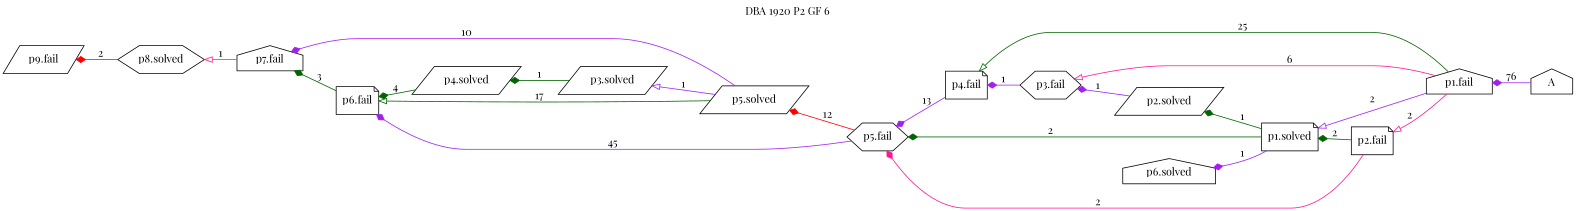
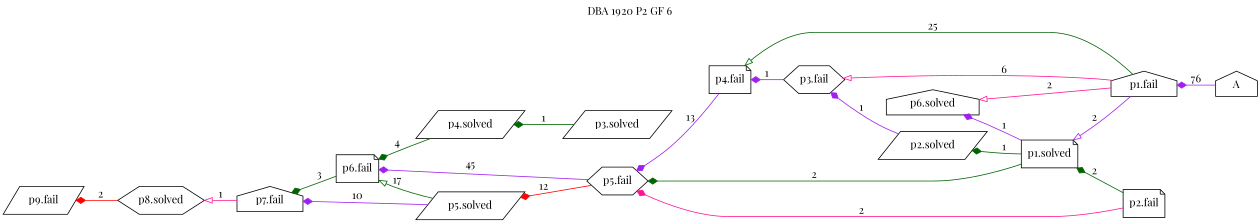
edge "p5.solved" -> "p3.solved": removed, label "1"
edge "p1.fail" -> "p2.fail": now "p1.fail" -> "p6.solved"
